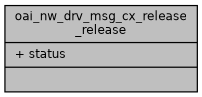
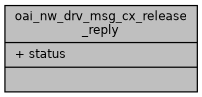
node "oai_nw_drv_msg_cx_release": text "_release" -> "_reply"
